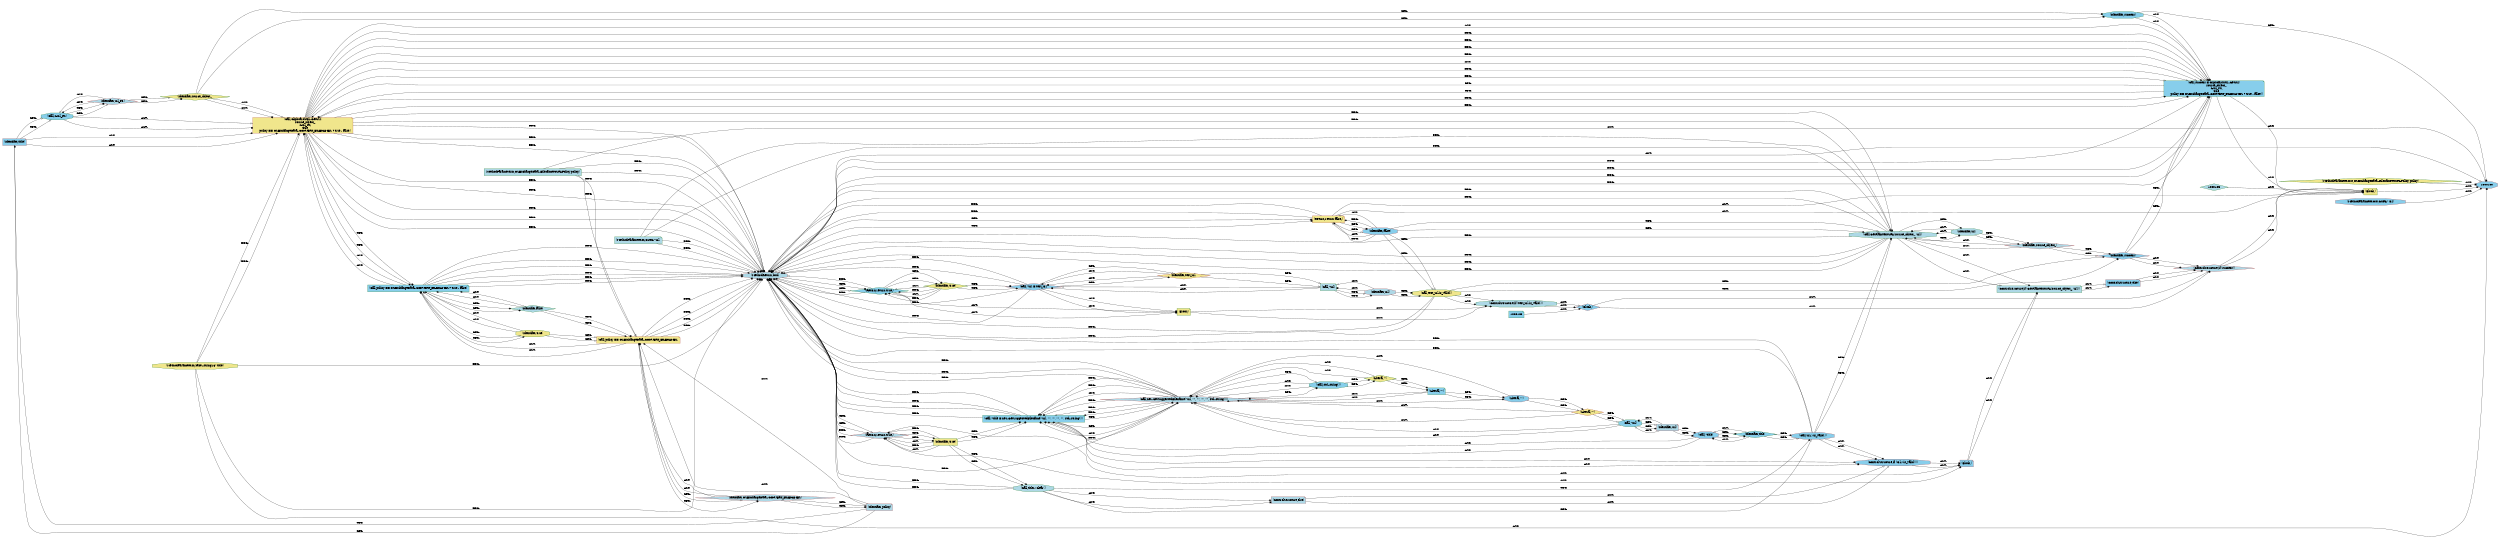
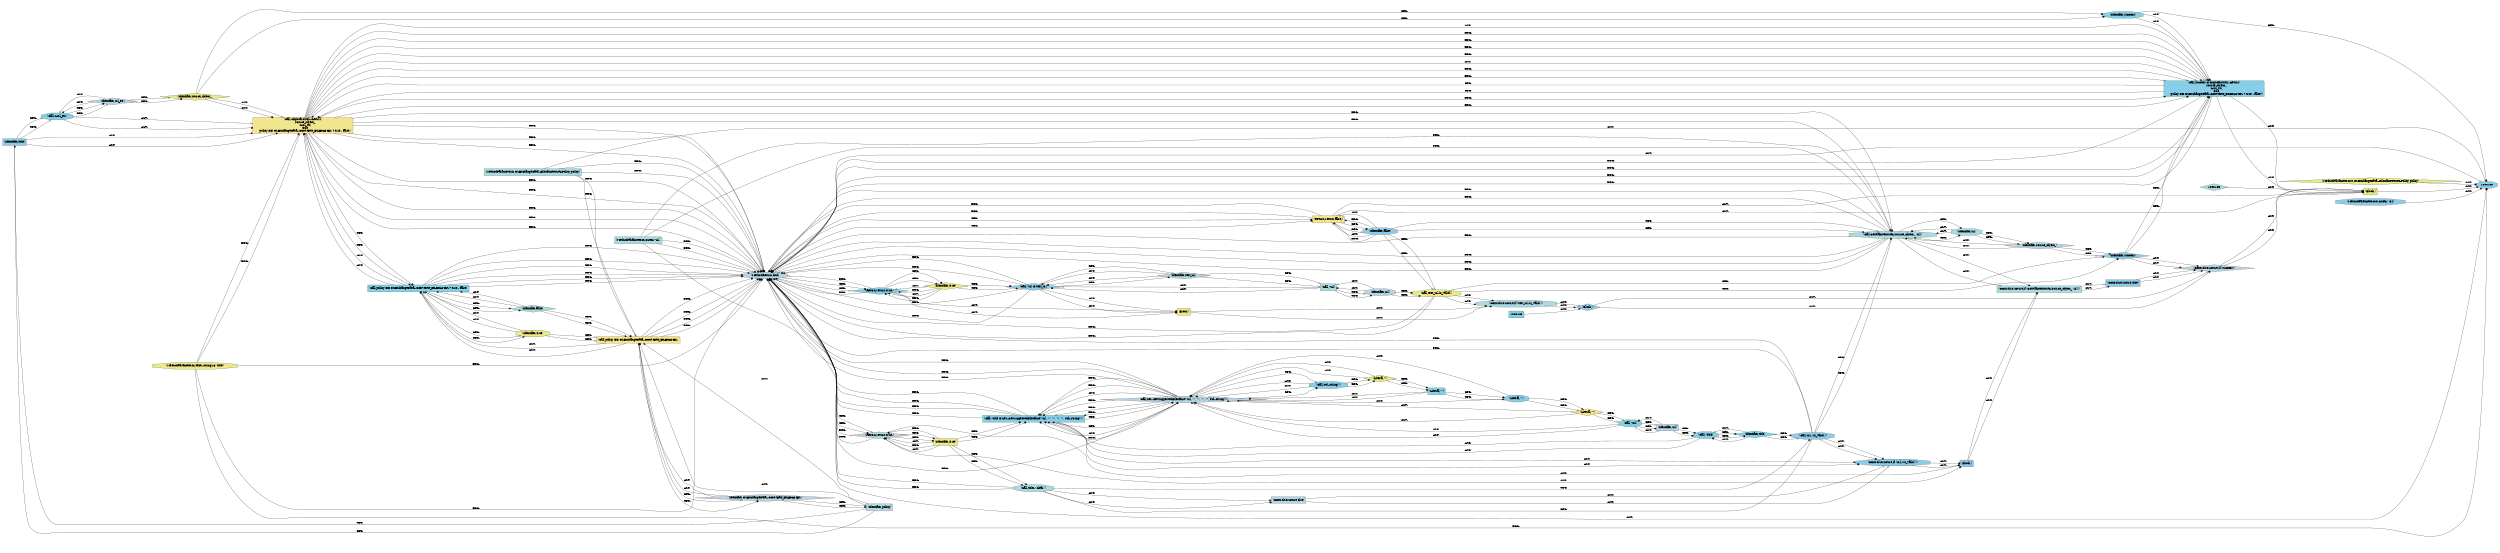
node "(Identifier,test_url)": fillcolor khaki -> lightblue
edge "(MethodParameterIn,GURL* url)" -> "1000100": added, label "AST:"
edge "(MethodParameterIn,base::string16* title)" -> "1000100": label "AST: " -> "DDG: "
